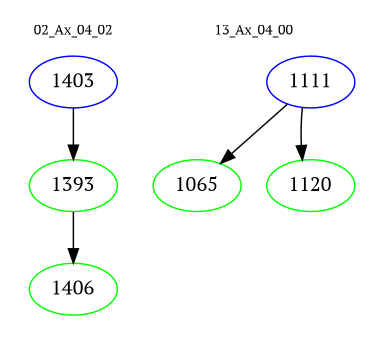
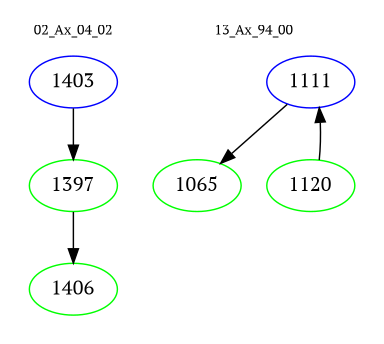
cluster "13_Ax_04_00": label "13_Ax_04_00" -> "13_Ax_94_00"
edge "1111" -> "1120": reversed
node "1393": label "1393" -> "1397"
